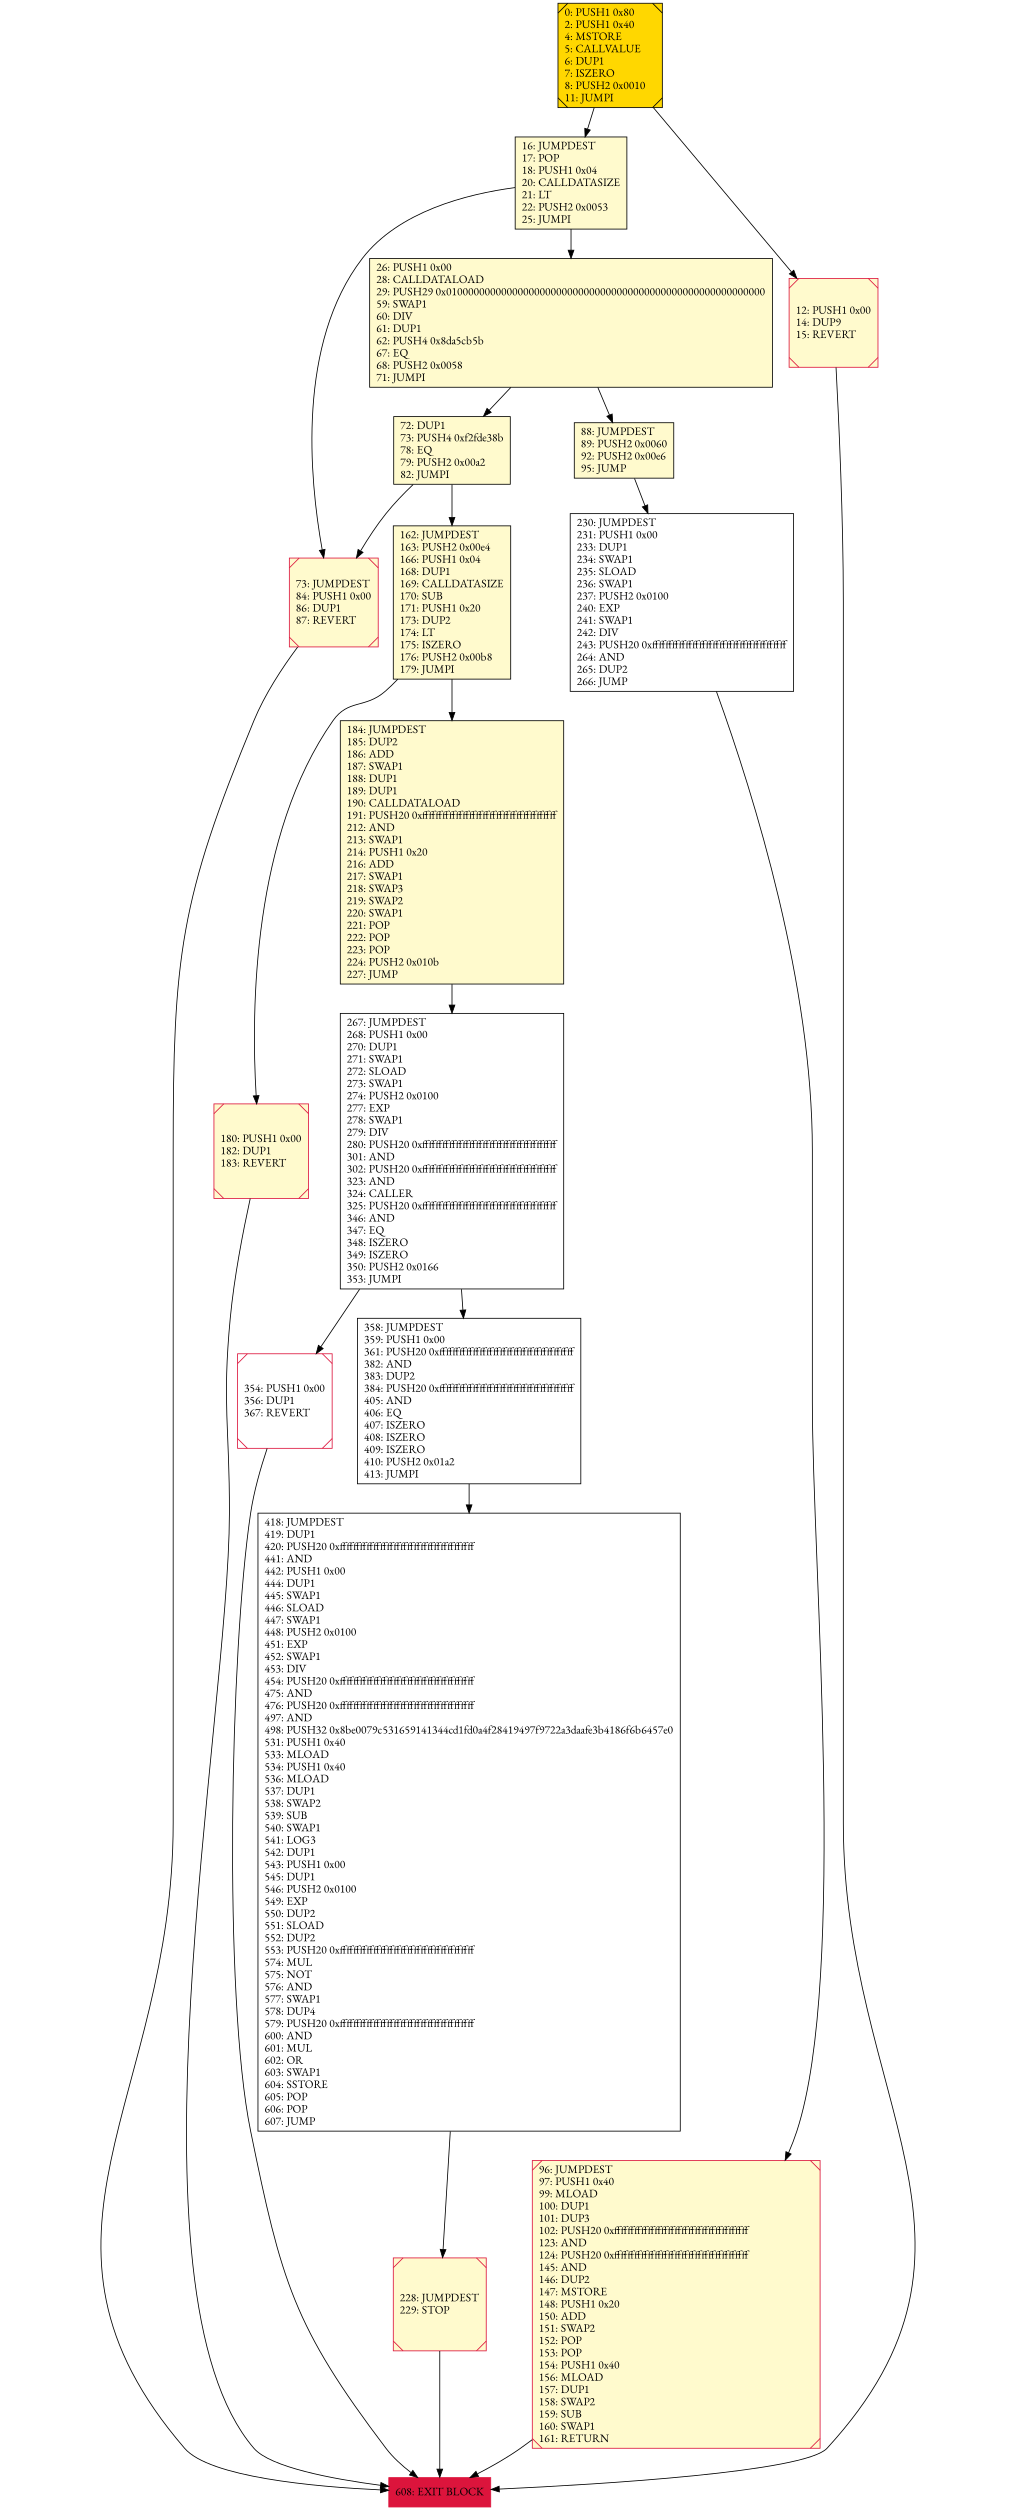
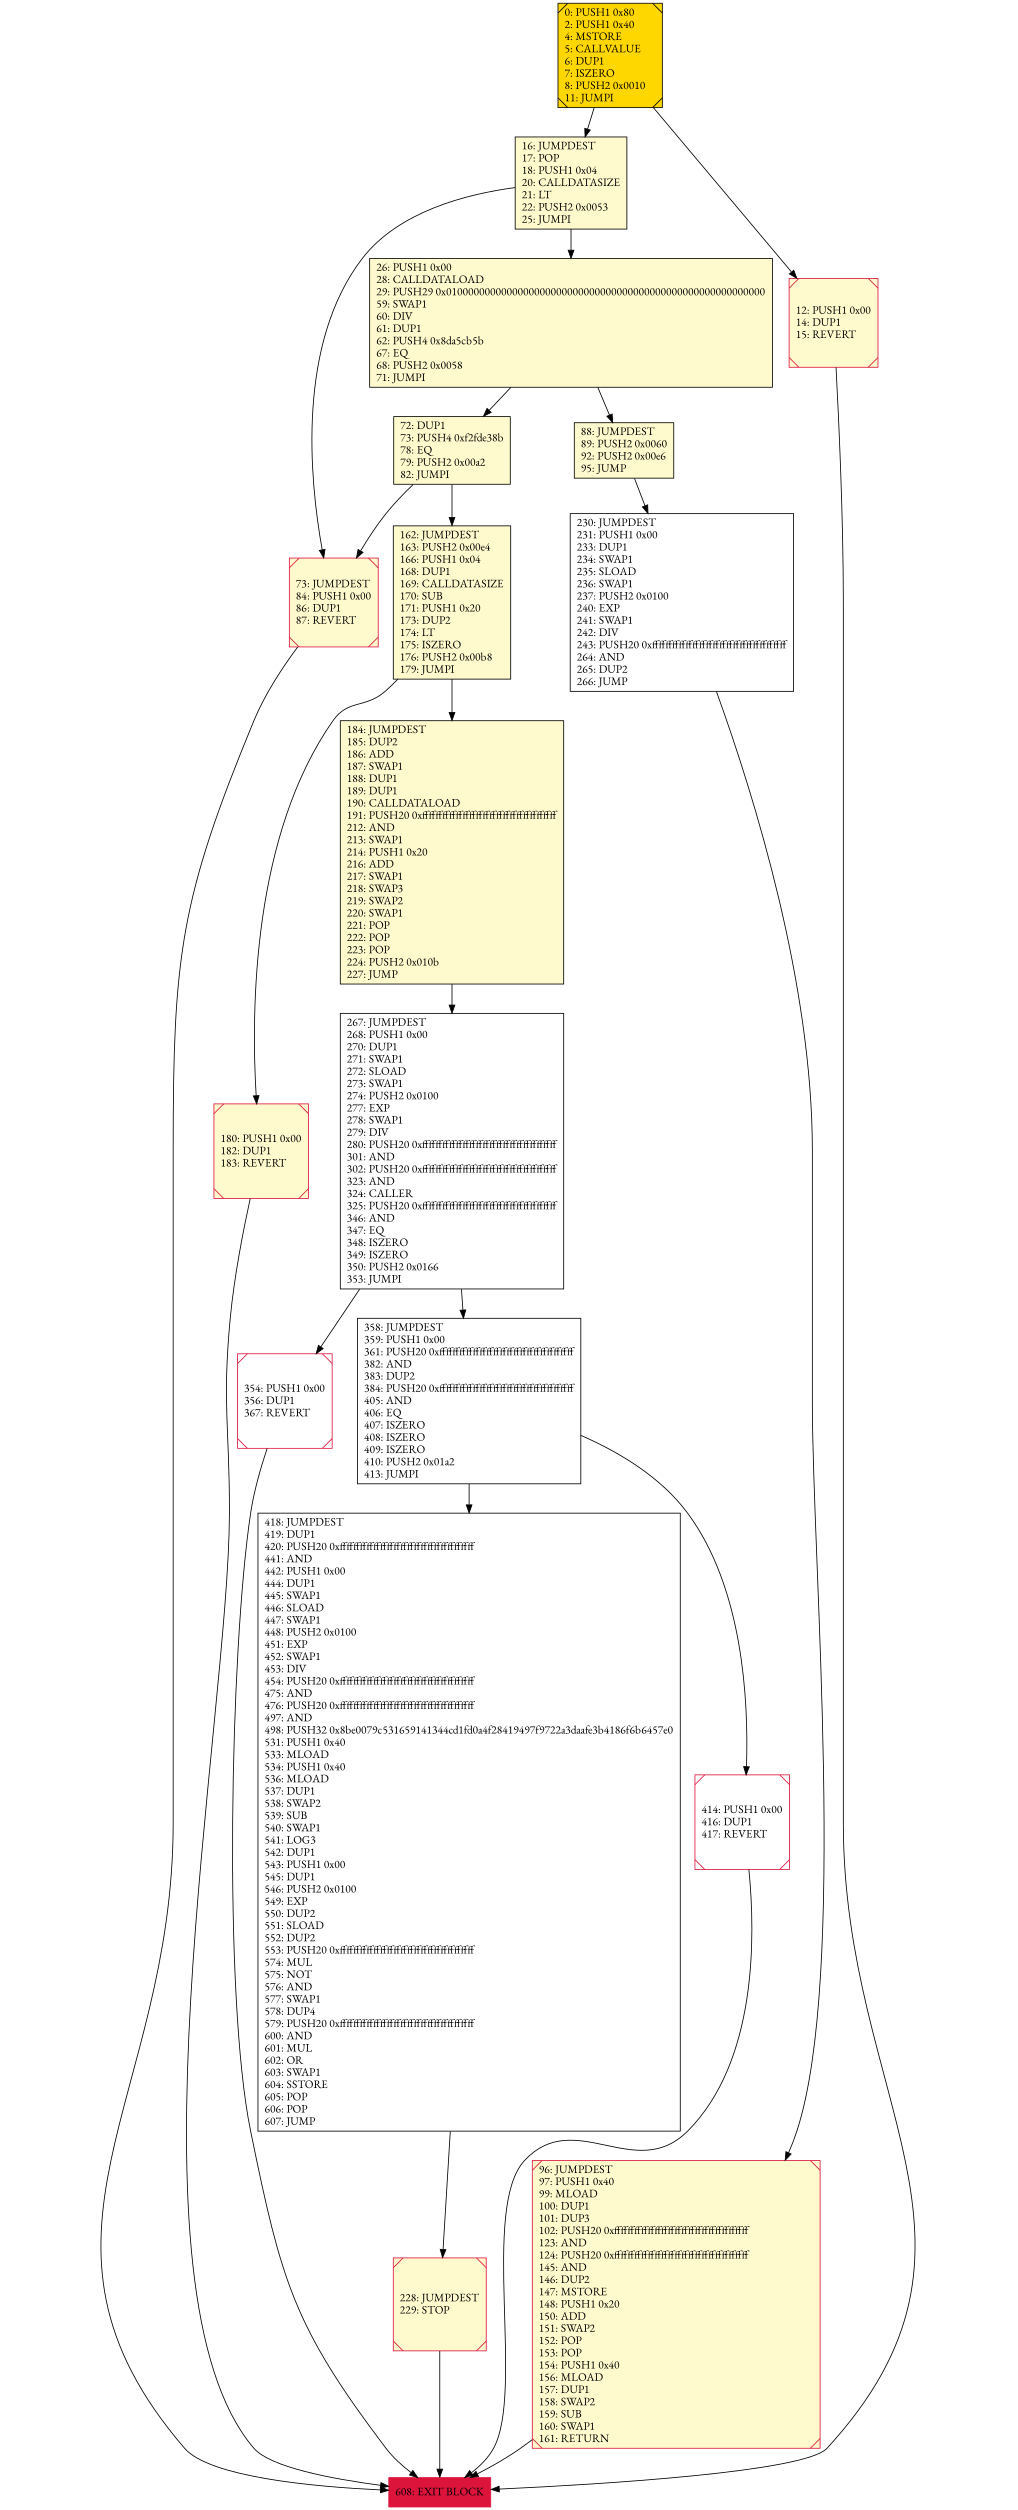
node "12: PUSH1 0x00 14: DUP9 15: REVERT": label "12: PUSH1 0x00 14: DUP9 15: REVERT" -> "12: PUSH1 0x00 14: DUP1 15: REVERT"
node "414: PUSH1 0x00 416: DUP1 417: REVERT": added
